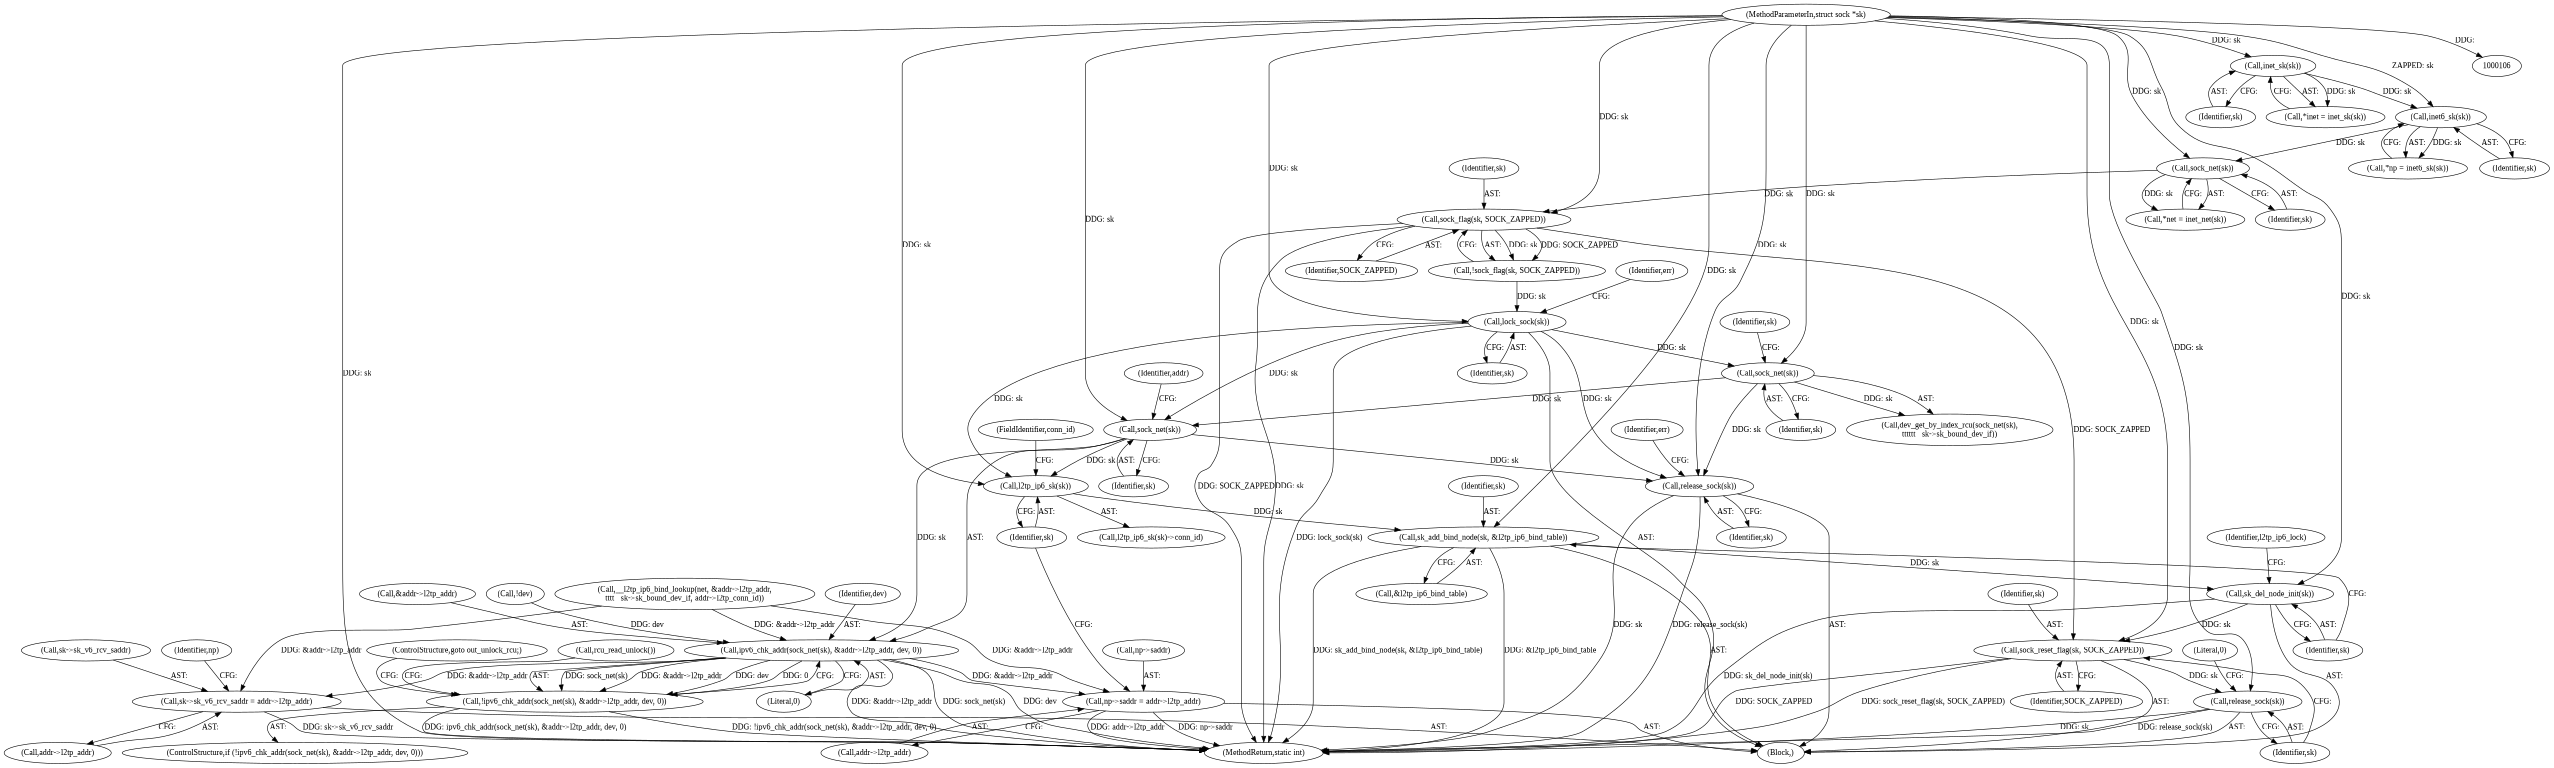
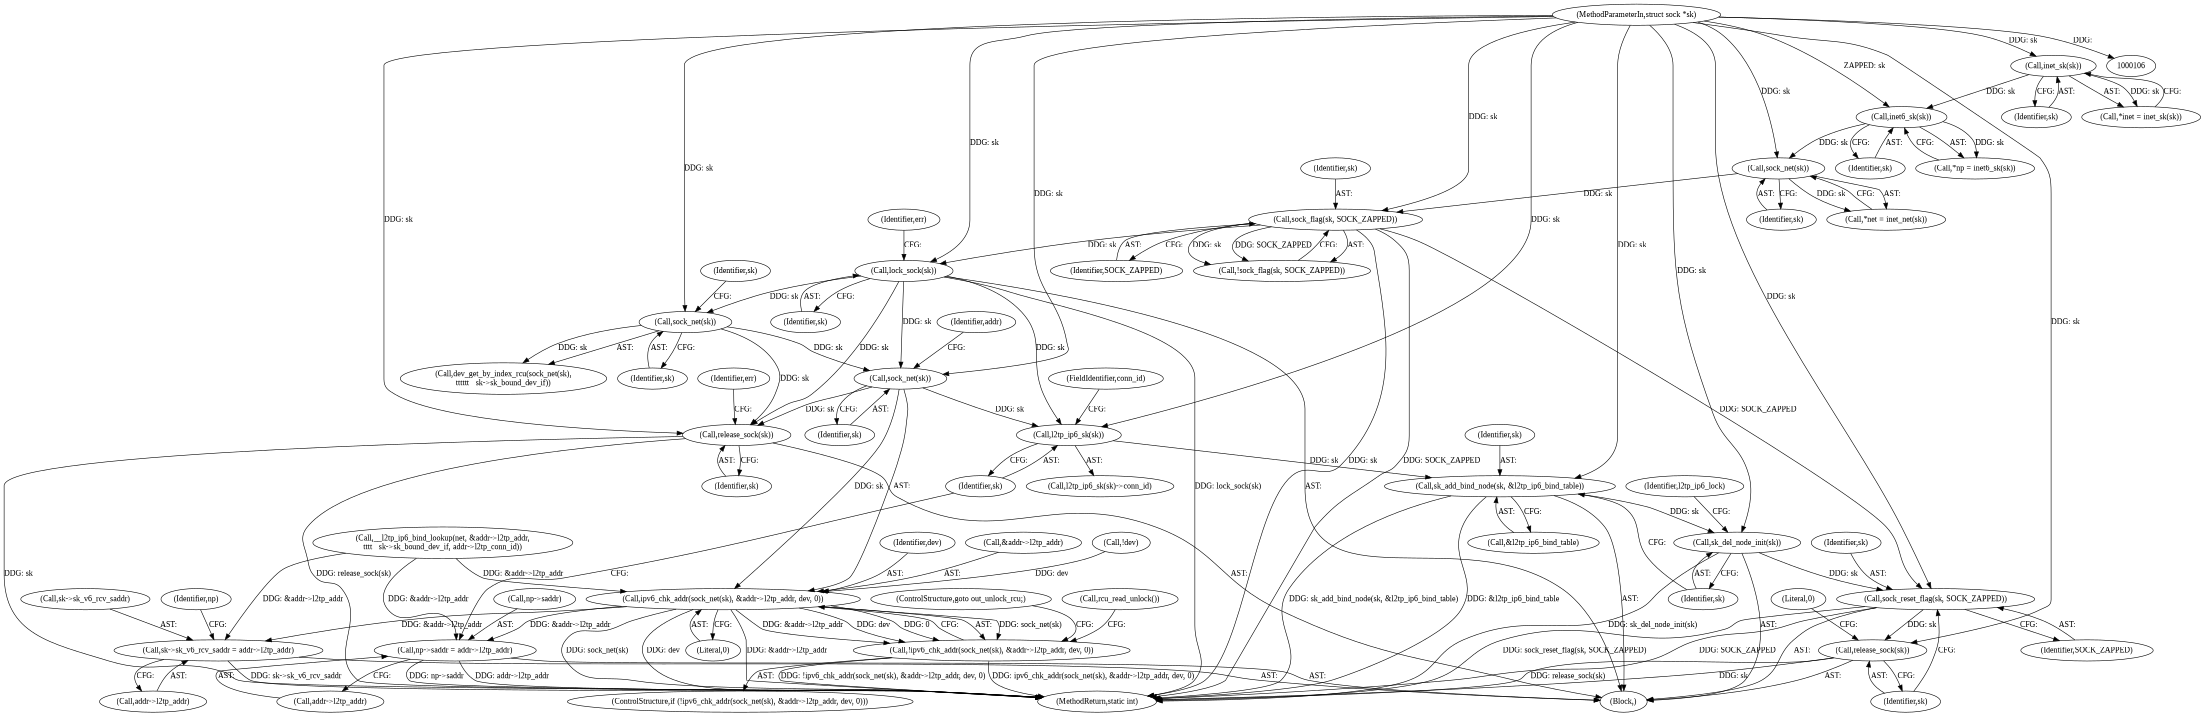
edge "(MethodParameterIn,struct sock *sk)" -> "(MethodReturn,static int)": removed, label "DDG: sk"
edge "(Call,!sock_flag(sk, SOCK_ZAPPED))" -> "(Call,lock_sock(sk))": now "(Call,sock_flag(sk, SOCK_ZAPPED))" -> "(Call,lock_sock(sk))"
